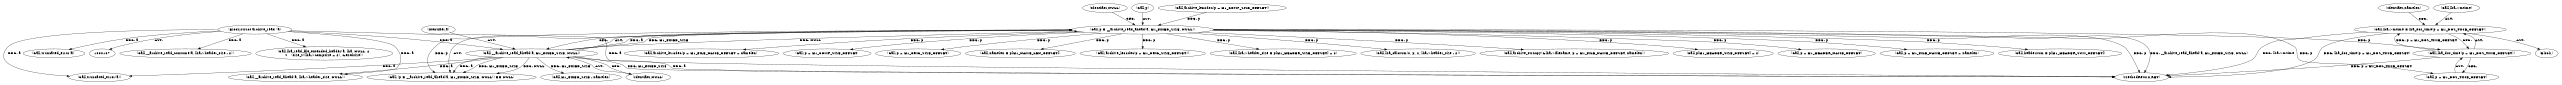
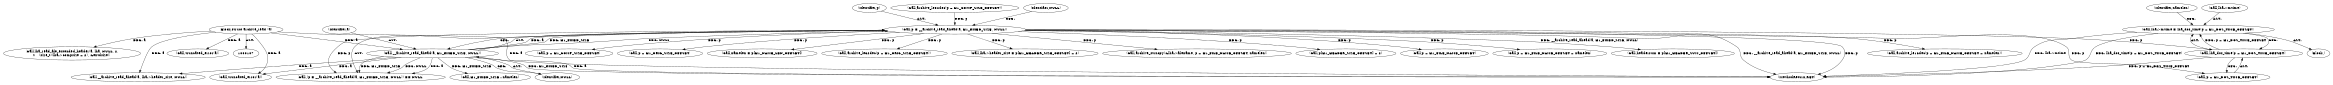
node "(Call,p)": label "(Call,p)" -> "(Identifier,p)"
edge "(Call,p = __archive_read_ahead(a, H1_FIXED_SIZE, NULL))" -> "(Call,headersum = p[H1_HEADER_SUM_OFFSET])": label "DDG: p" -> "DDG: __archive_read_ahead(a, H1_FIXED_SIZE, NULL)"
node "(Call,__archive_read_consume(a, lha->header_size - 2))": removed
node "(Call,lha_calcsum(0, p, 2, lha->header_size - 2))": removed
node "(Call,p + H1_HEADER_NAME_OFFSET)": label "(Call,p + H1_HEADER_NAME_OFFSET)" -> "(Call,p + H1_FILE_NAME_OFFSET)"
